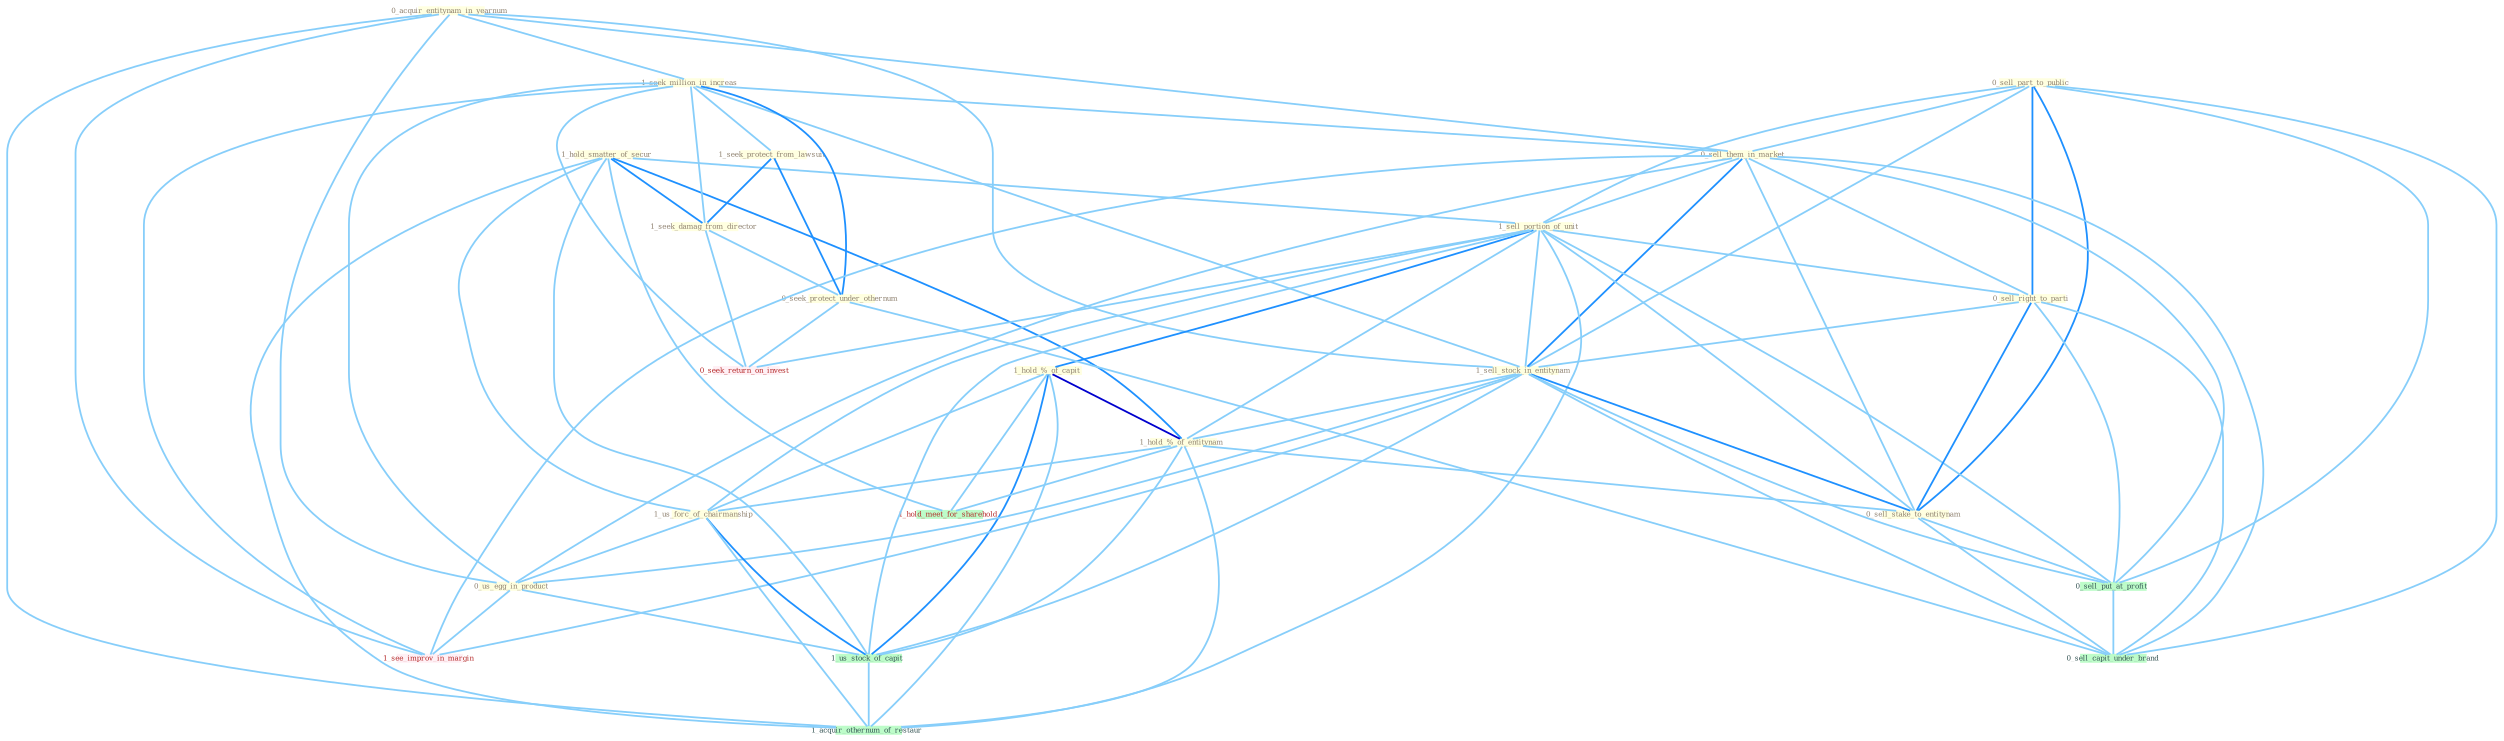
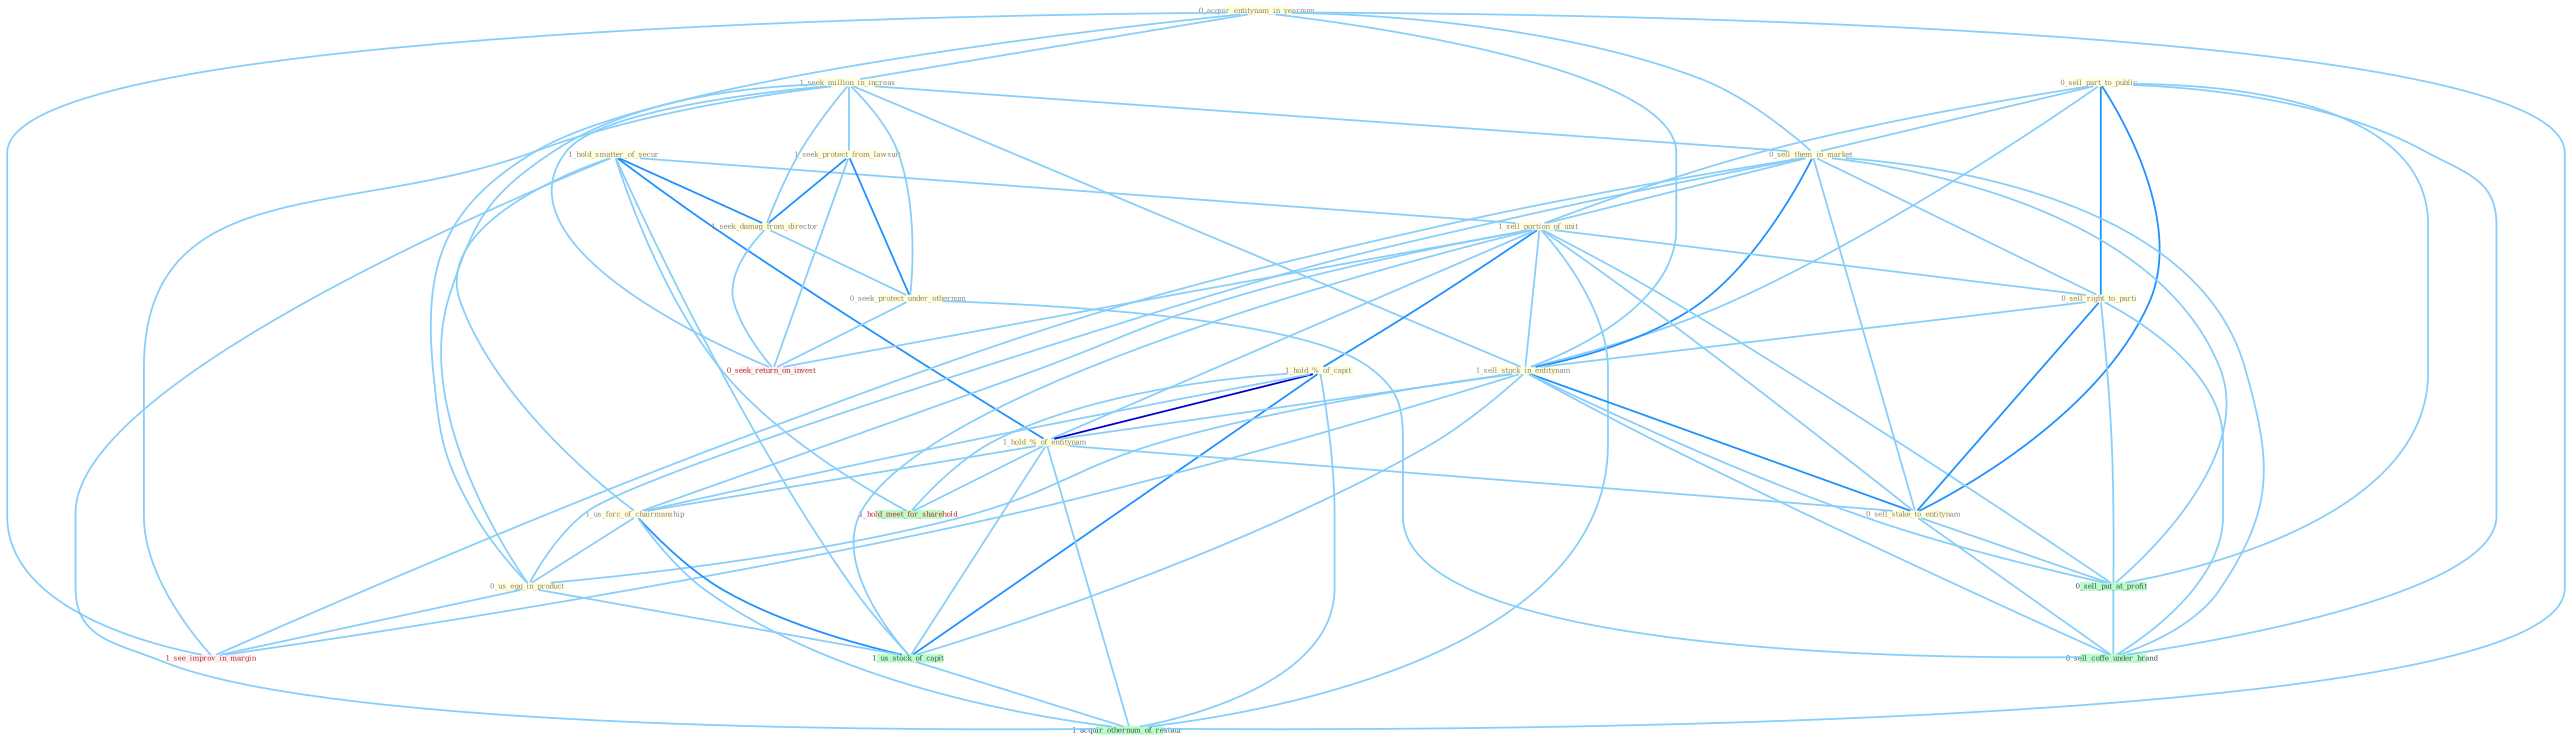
edge "1_seek_million_in_increas" -- "0_seek_protect_under_othernum": color #1e90ff -> #87cefa
edge "1_seek_protect_from_lawsuit" -- "0_seek_return_on_invest": added
node "0_sell_capit_under_brand": label "0_sell_capit_under_brand" -> "0_sell_coffe_under_brand"
